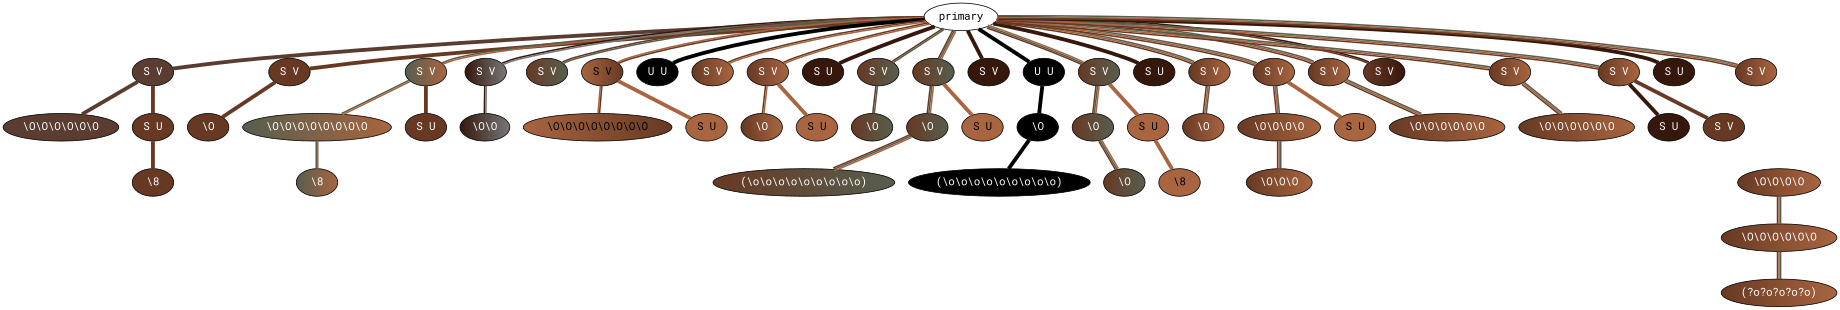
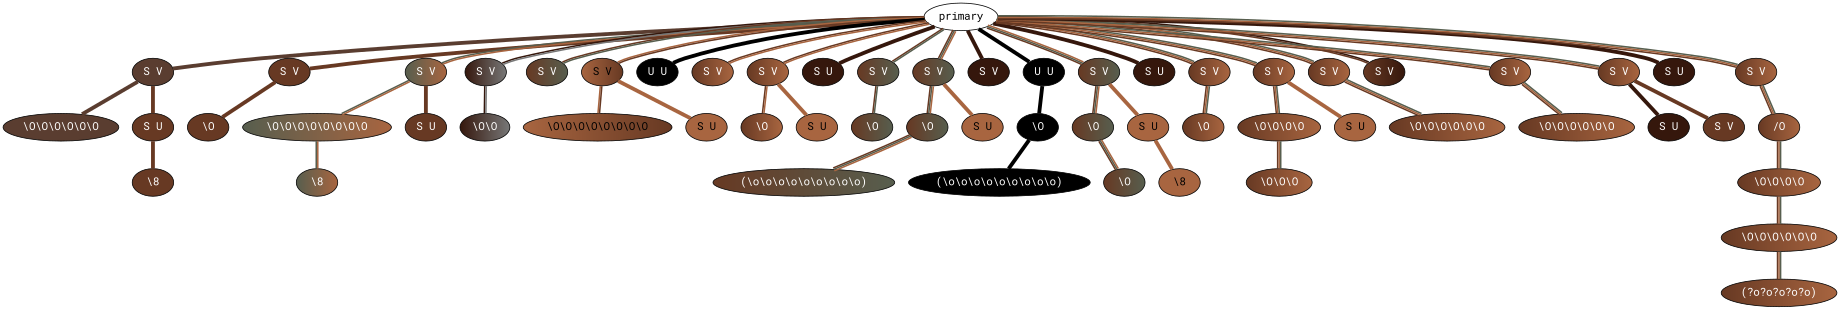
node "/O": added
